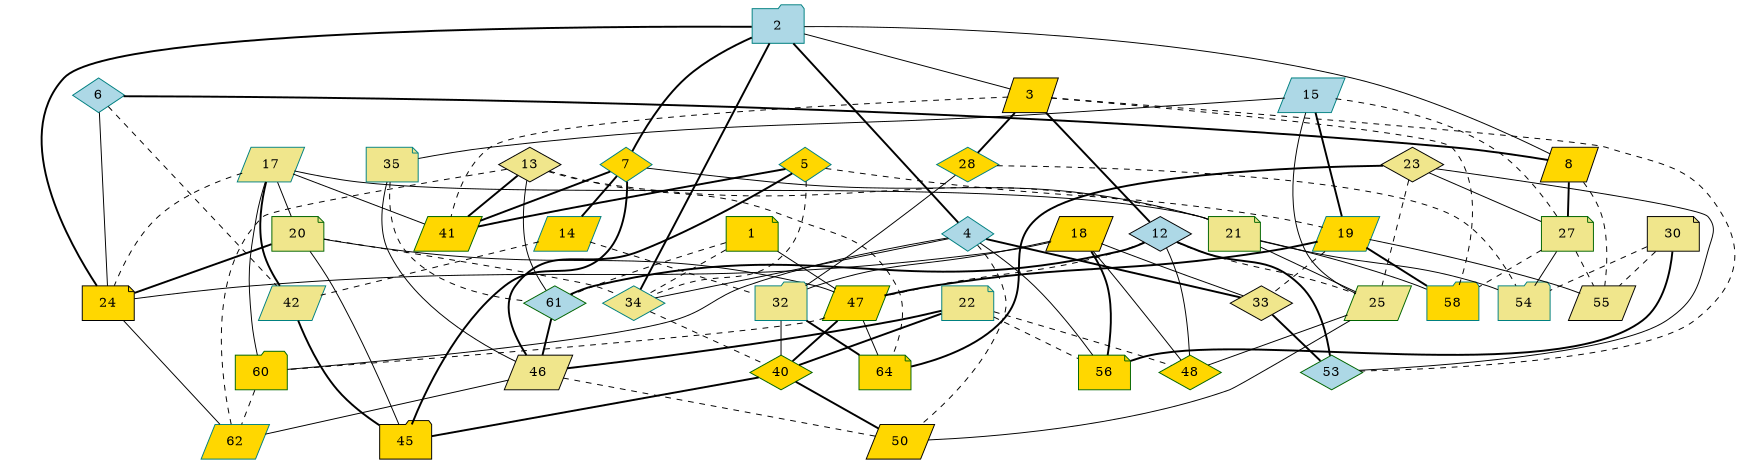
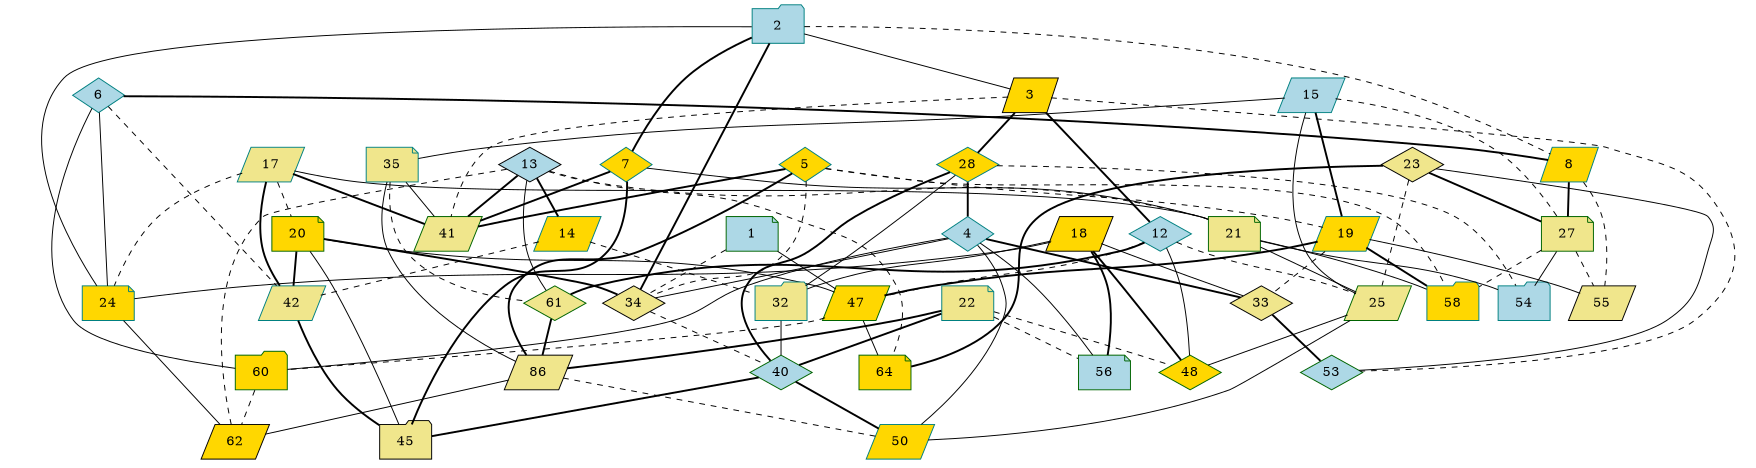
edge "2" -- "24": style bold -> solid
edge "2" -- "8": style solid -> dashed
edge "3" -- "58": now "5" -- "58"
edge "2" -- "4": now "28" -- "4"
node "13": fillcolor khaki -> lightblue
node "8": color black -> teal
edge "7" -- "14": now "13" -- "14"
edge "23" -- "27": style solid -> bold
edge "17" -- "20": style solid -> dashed
edge "35" -- "41": added
edge "17" -- "41": style solid -> bold
node "20": fillcolor khaki -> gold
node "41": fillcolor gold -> khaki
node "1": fillcolor gold -> lightblue
node "12": color black -> teal
node "30": removed
edge "20" -- "34": style dashed -> bold
edge "17" -- "60": now "6" -- "60"
edge "1" -- "61": removed
edge "20" -- "24": now "20" -- "42"
edge "12" -- "53": removed
node "24": color black -> teal
node "61": fillcolor lightblue -> khaki
node "34": color teal -> black
node "54": fillcolor khaki -> lightblue
edge "18" -- "48": style solid -> bold
edge "32" -- "64": removed
edge "47" -- "40": now "28" -- "40"
edge "4" -- "50": style dashed -> solid
node "46": label "46" -> "86"
node "40": fillcolor gold -> lightblue
node "56": fillcolor gold -> lightblue
node "62": color teal -> black
node "45": fillcolor gold -> khaki
node "50": color black -> teal
